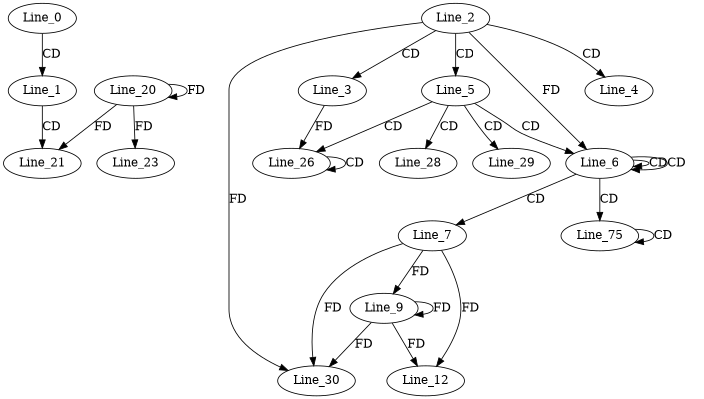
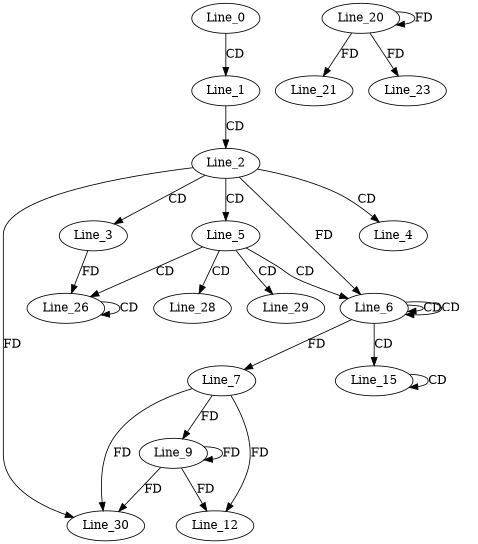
edge "Line_1" -> "Line_21": now "Line_1" -> "Line_2"
edge "Line_6" -> "Line_7": label "CD" -> "FD"
node "Line_75": label "Line_75" -> "Line_15"
